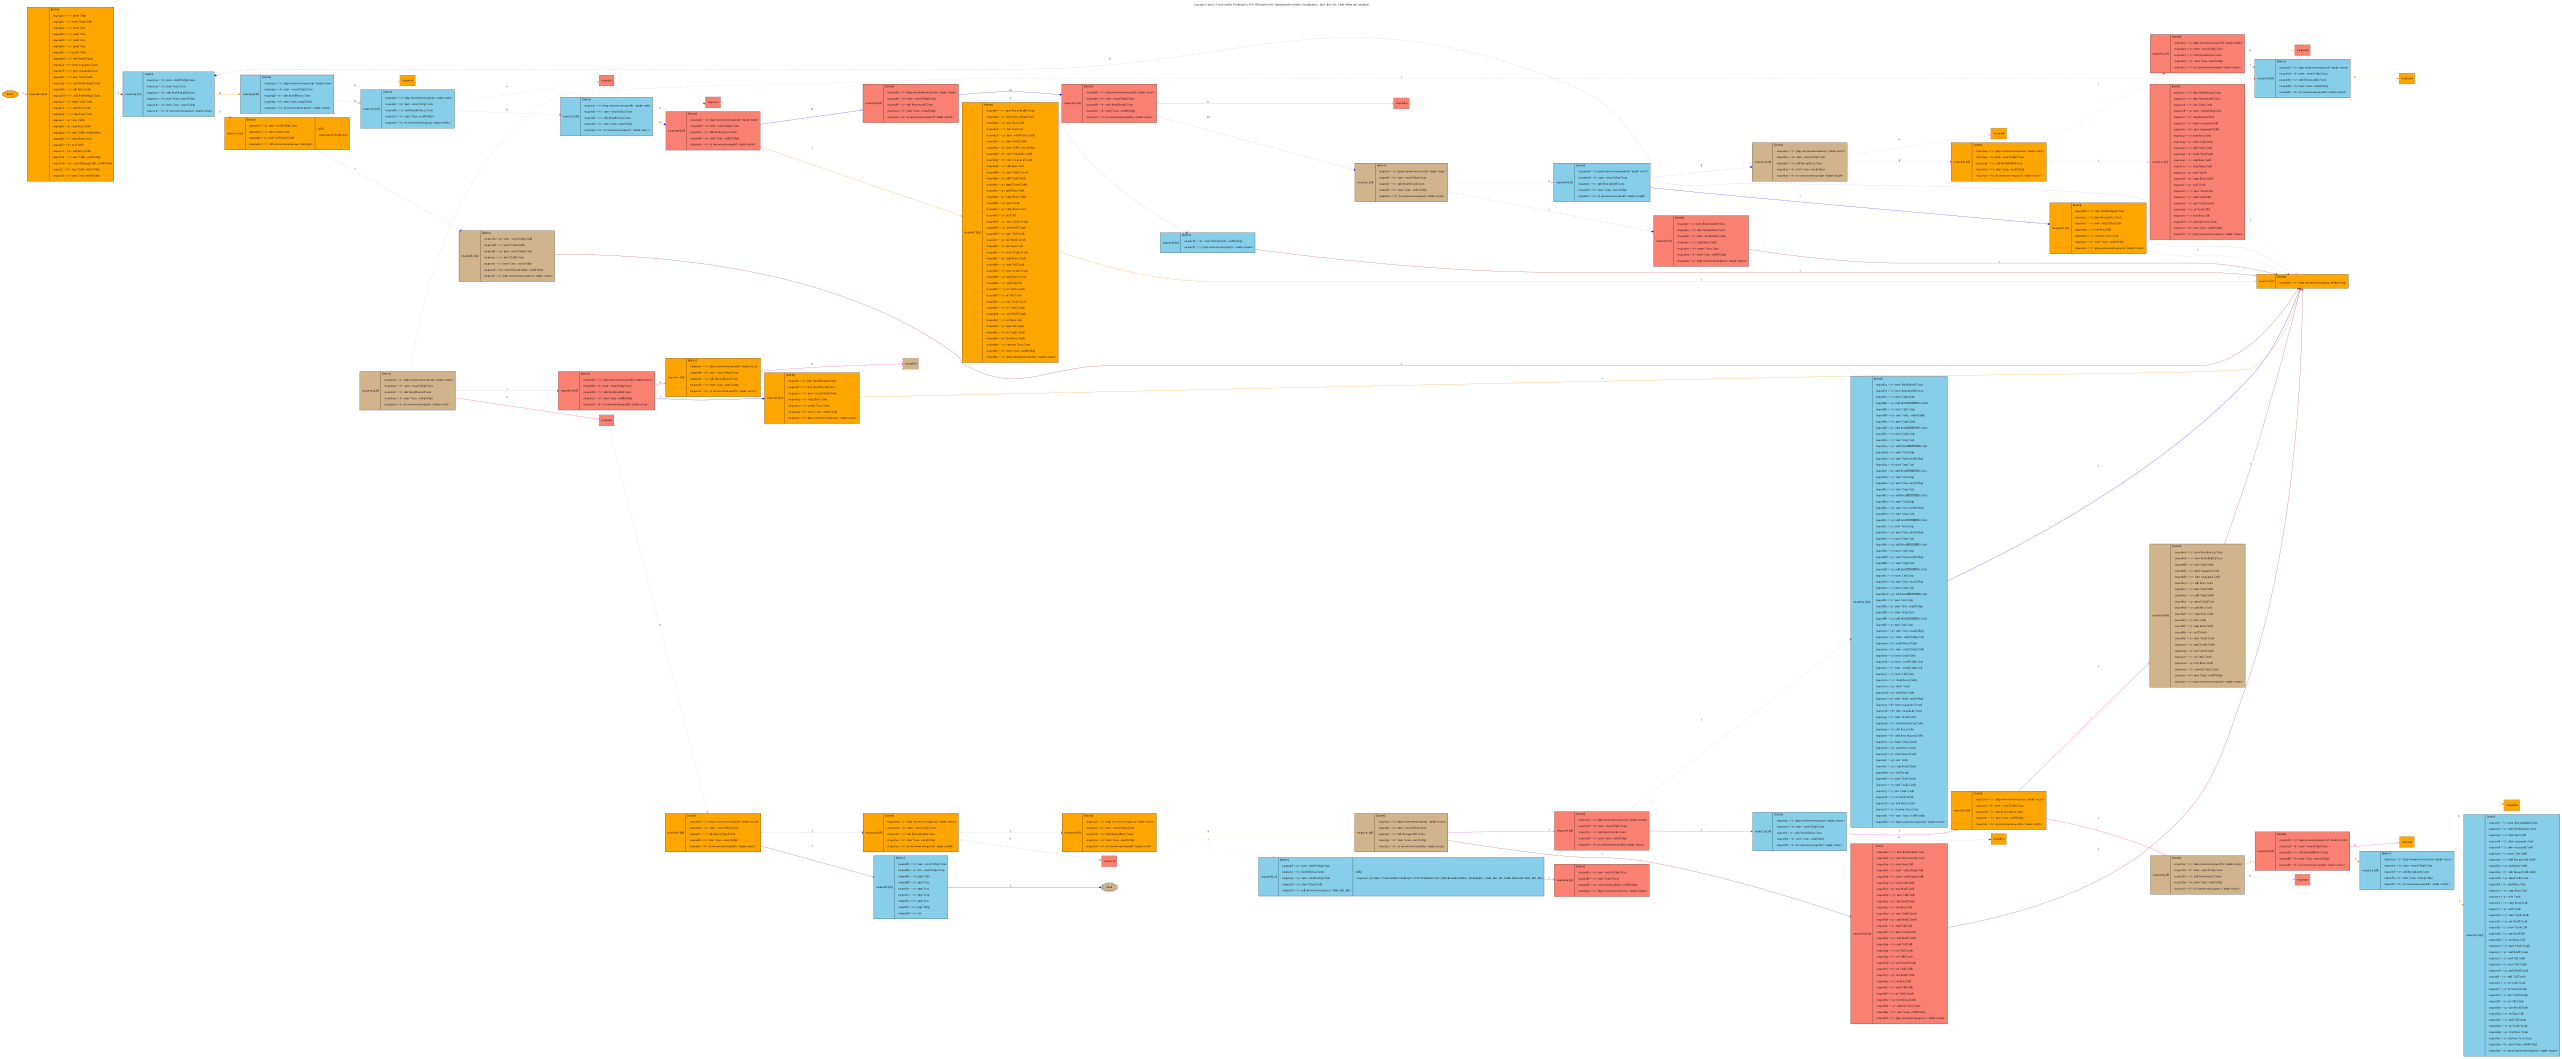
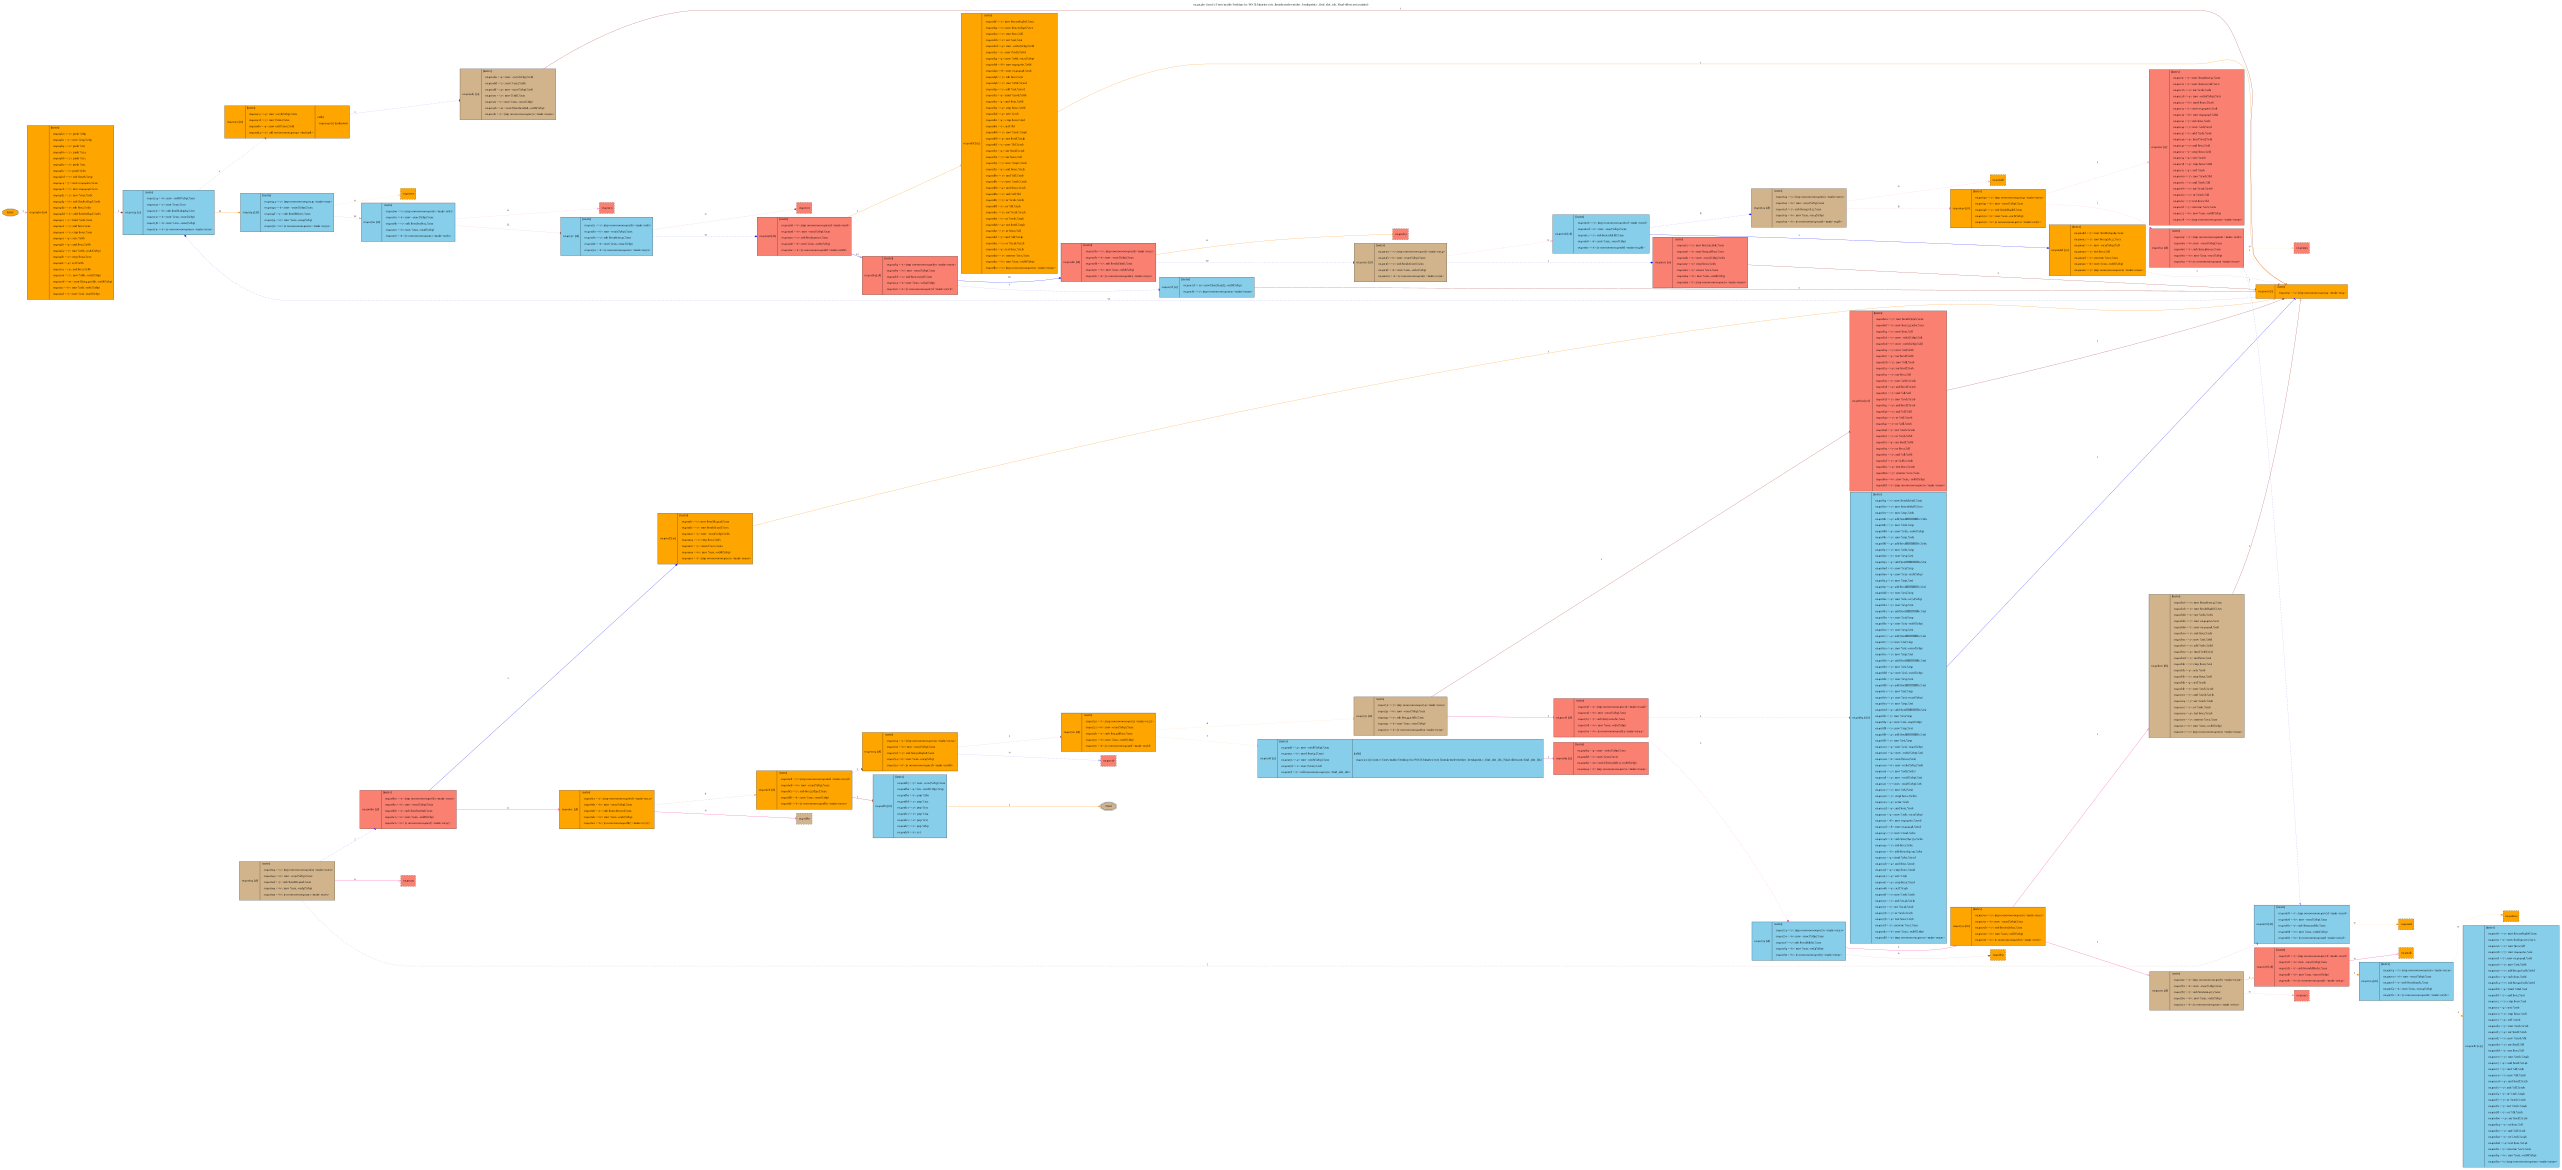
edge "0x401a15" -> "0x4016e8 [28]": now "0x4016cc [28]" -> "0x4016e8 [28]"
edge "0x401758 [28]" -> "0x401774 [28]": style solid -> dotted
edge "0x401db7 [18]" -> "Final": color blue -> darkorange
